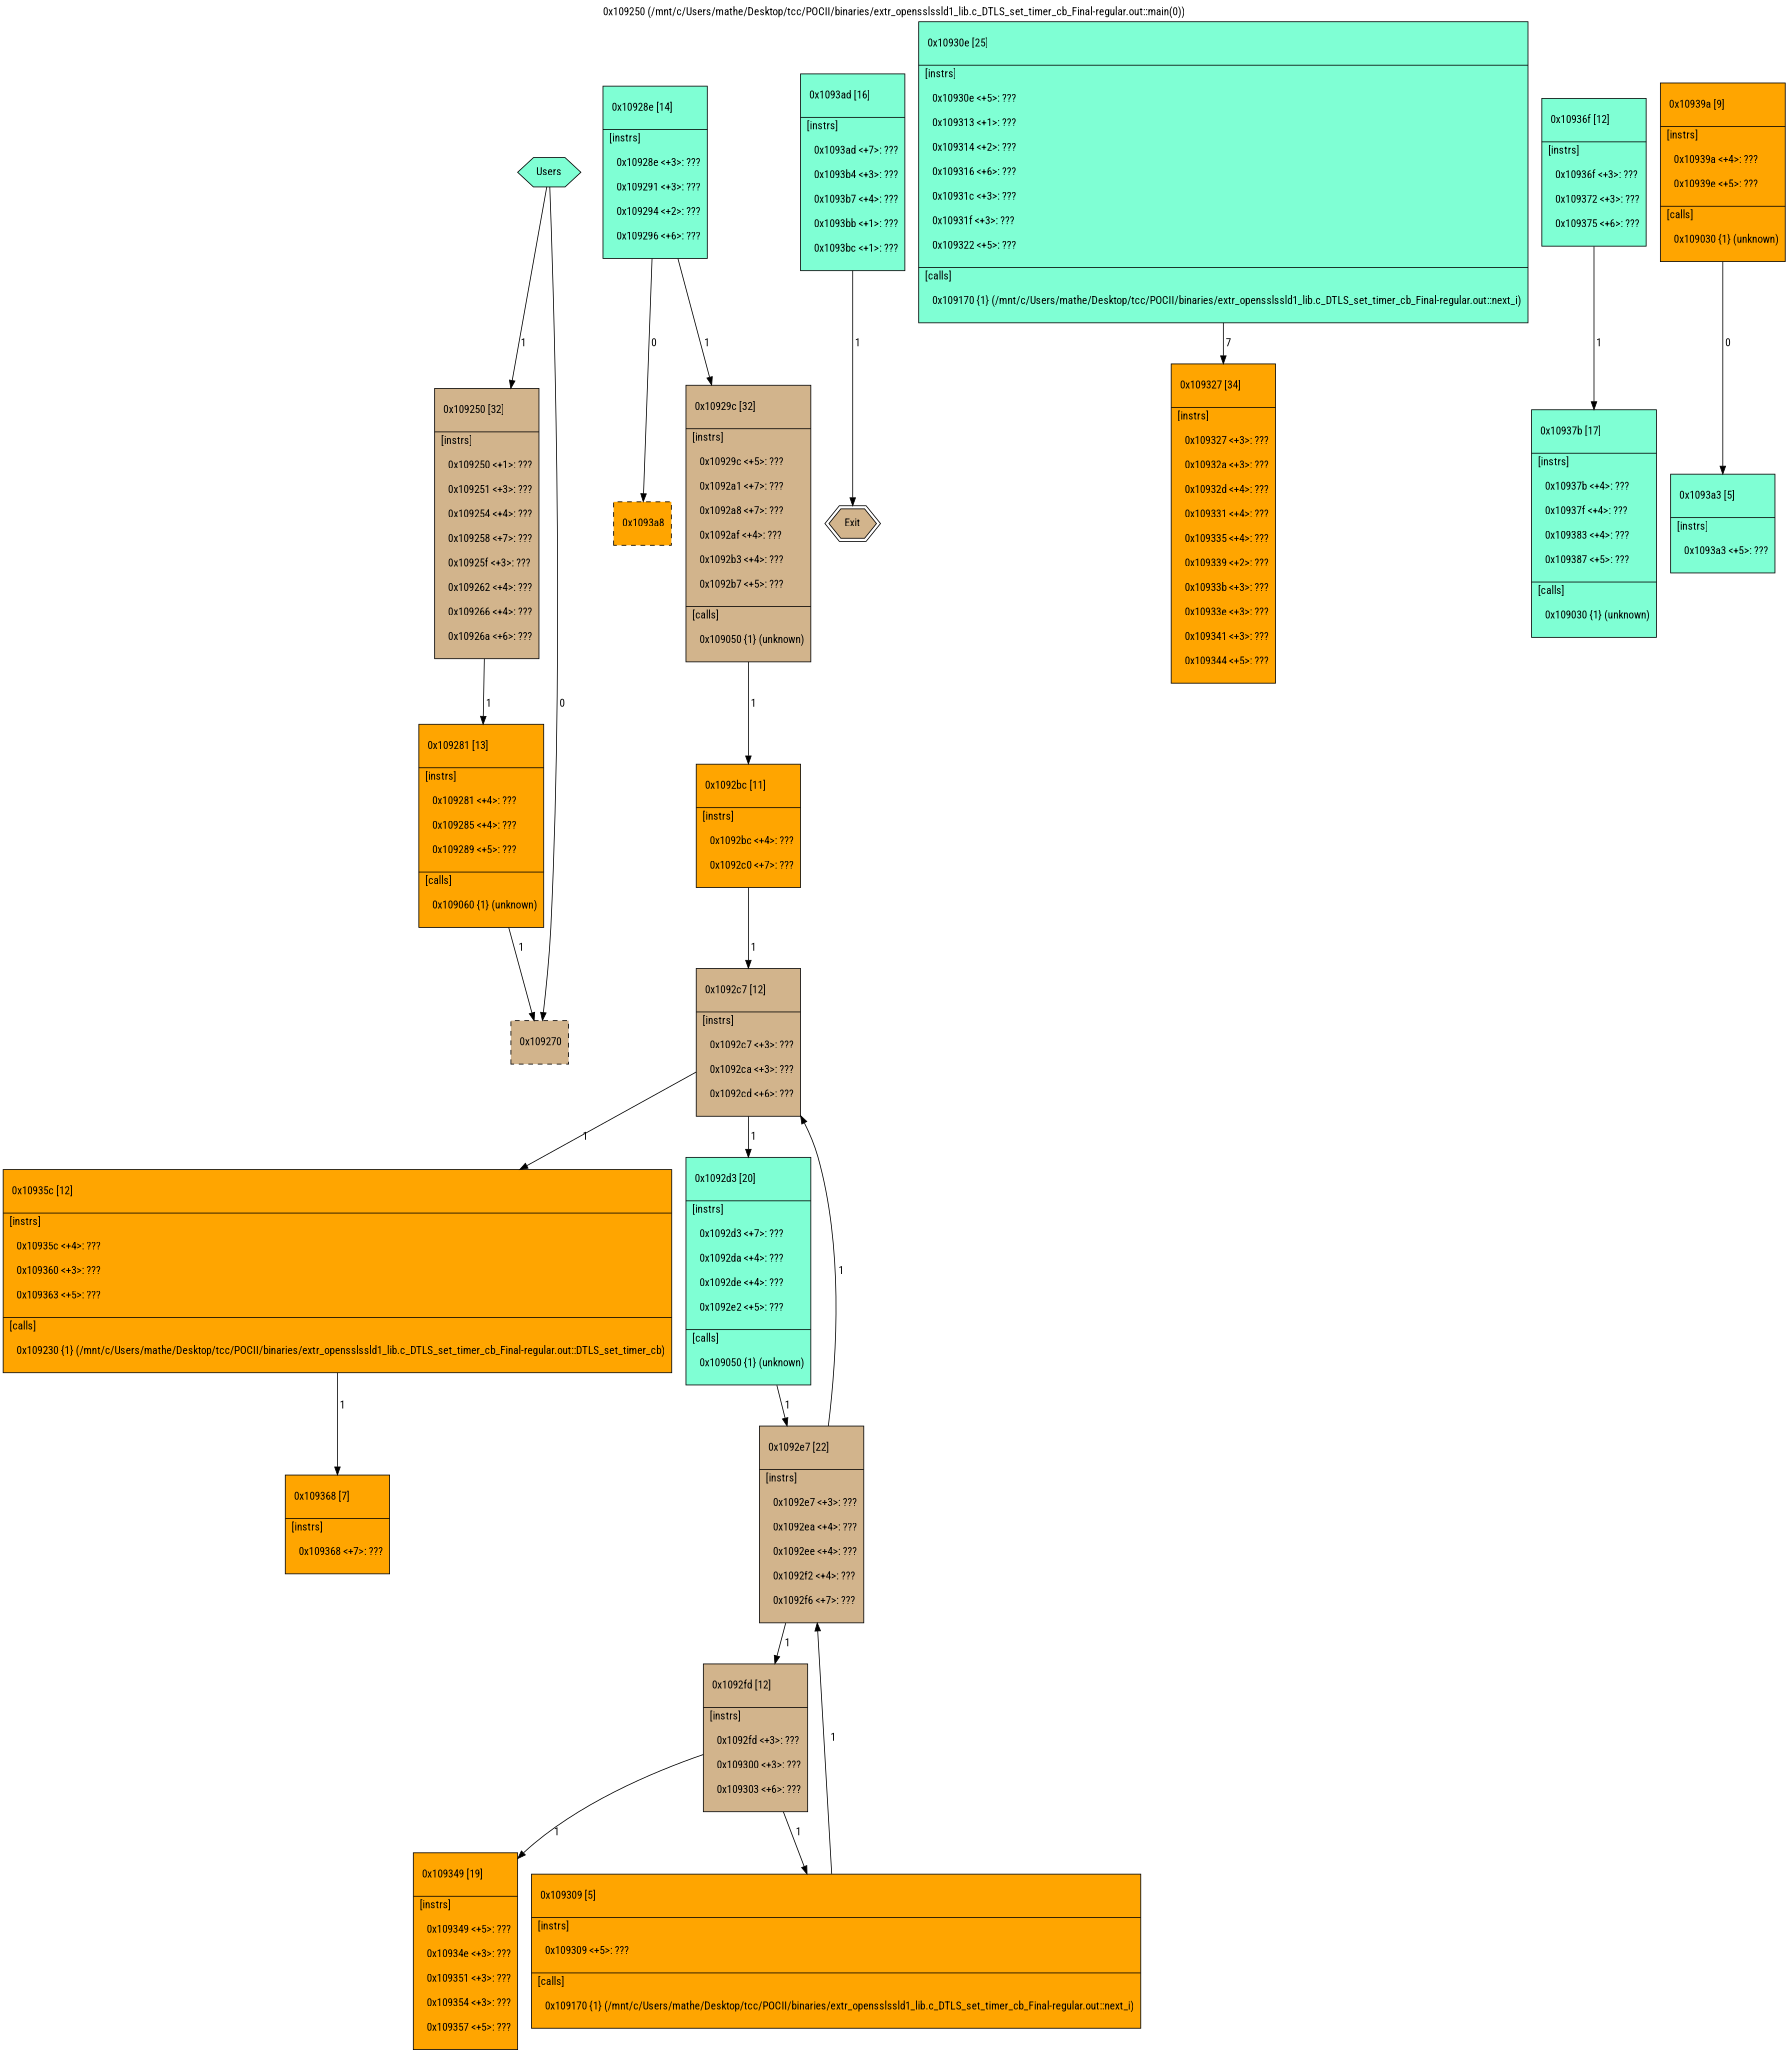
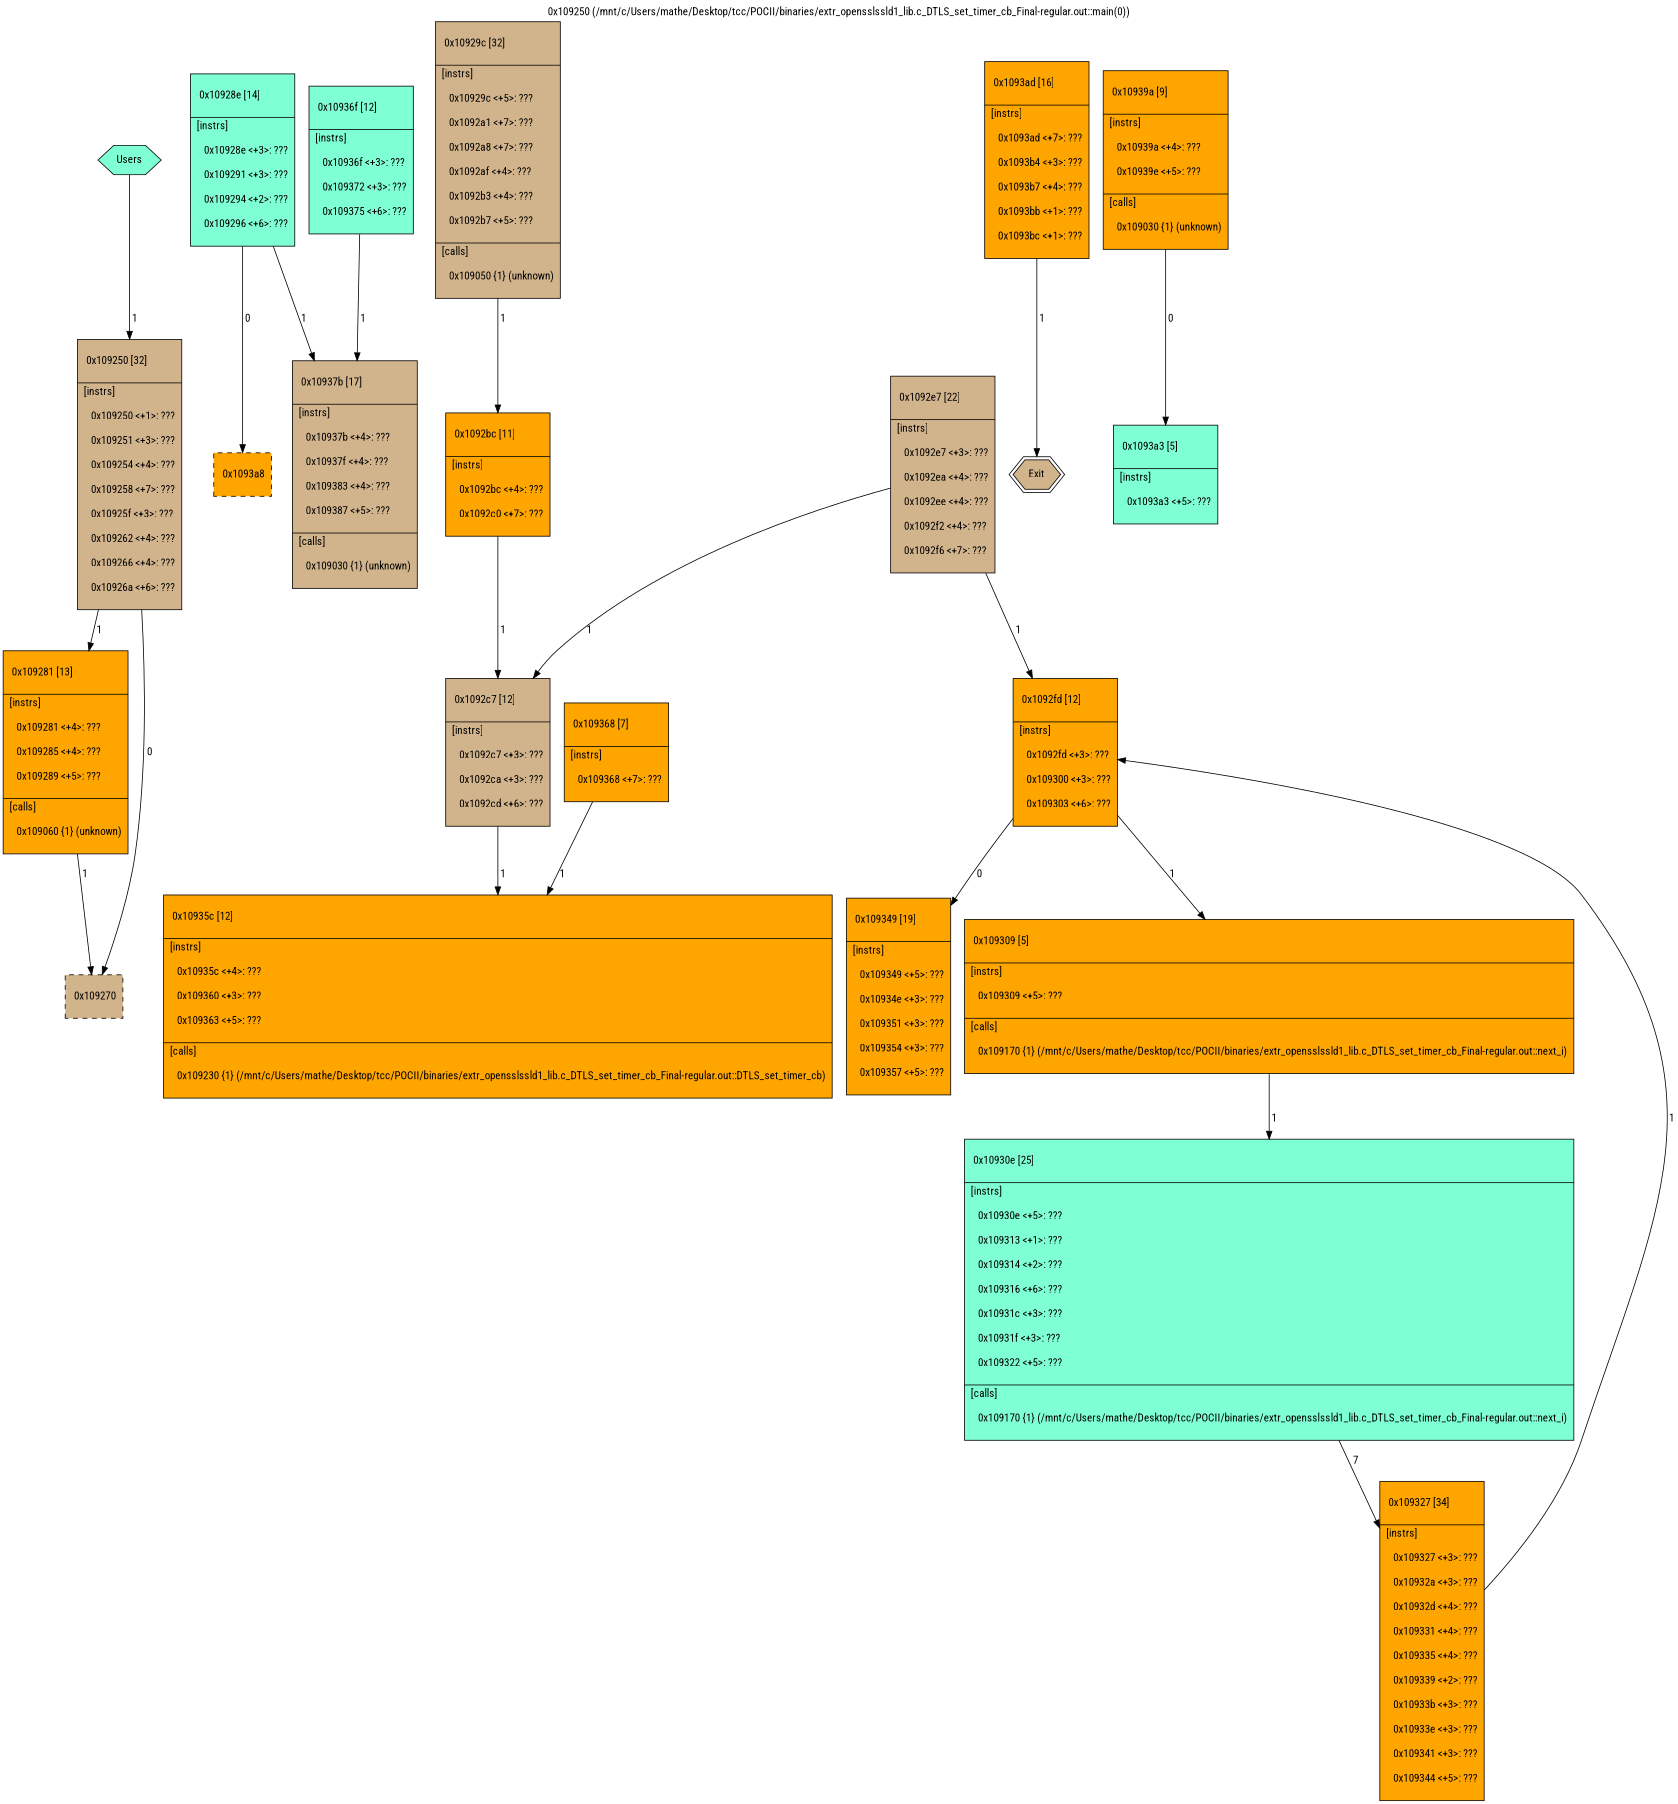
node "0x1093ad [16]": fillcolor aquamarine -> orange
edge "0x10928e [14]" -> "0x10929c [32]": now "0x10928e [14]" -> "0x10937b [17]"
node "0x10937b [17]": fillcolor aquamarine -> tan
edge "Users" -> "0x109270": now "0x109250 [32]" -> "0x109270"
edge "0x109327 [34]" -> "0x1092fd [12]": added, label "1"
node "0x1092d3 [20]": removed
edge "0x10935c [12]" -> "0x109368 [7]": reversed
node "0x1092fd [12]": fillcolor tan -> orange
edge "0x109309 [5]" -> "0x1092e7 [22]": now "0x109309 [5]" -> "0x10930e [25]"
edge "0x1092fd [12]" -> "0x109349 [19]": label " 1" -> " 0"
